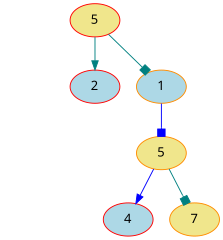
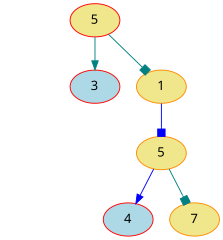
node "2": label "2" -> "3"
node "1": fillcolor lightblue -> khaki
